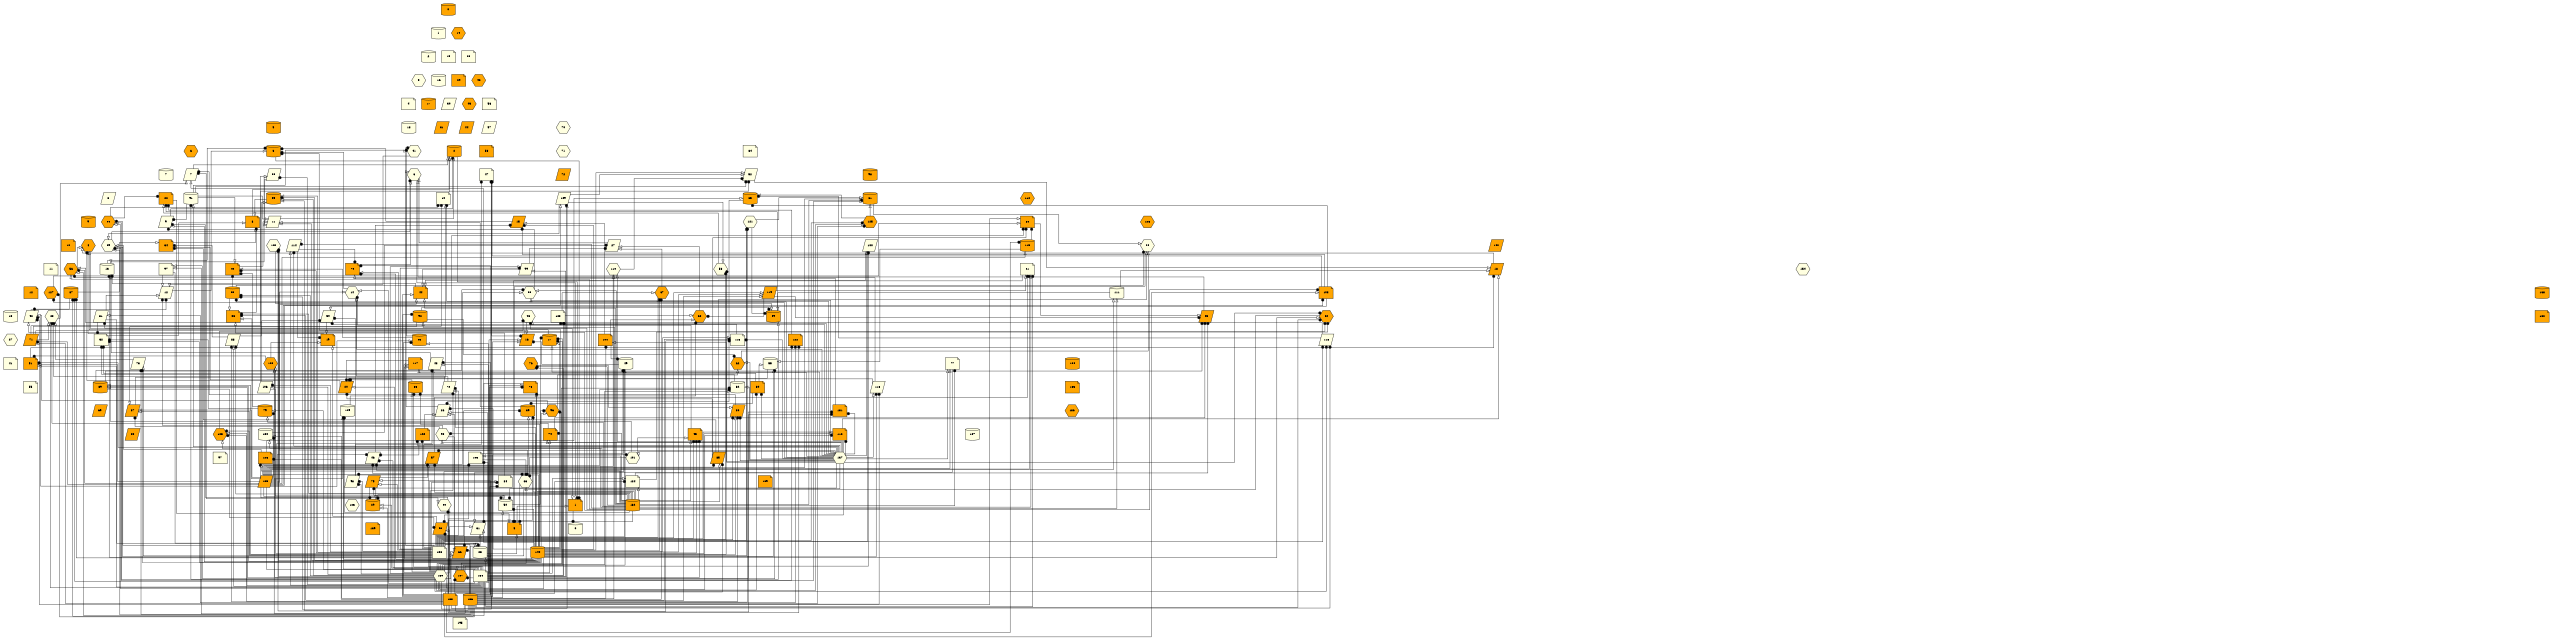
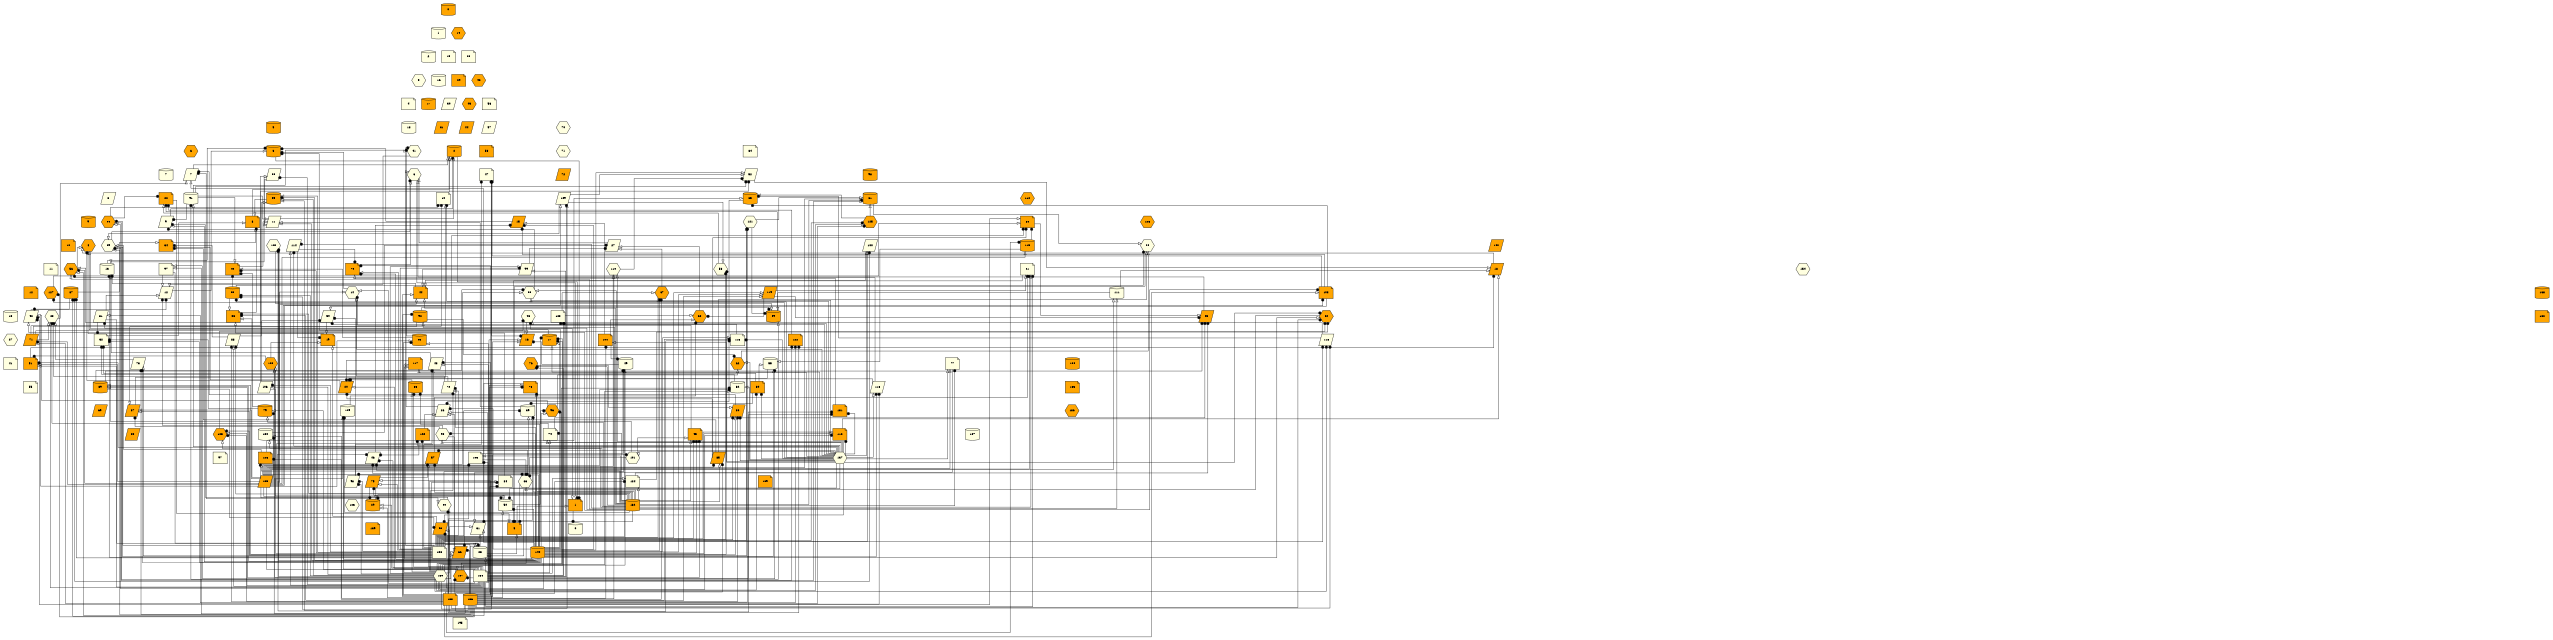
node "39": fillcolor orange -> lightyellow
node "74": fillcolor orange -> lightyellow
edge "107" -> "100": now "134" -> "100"
